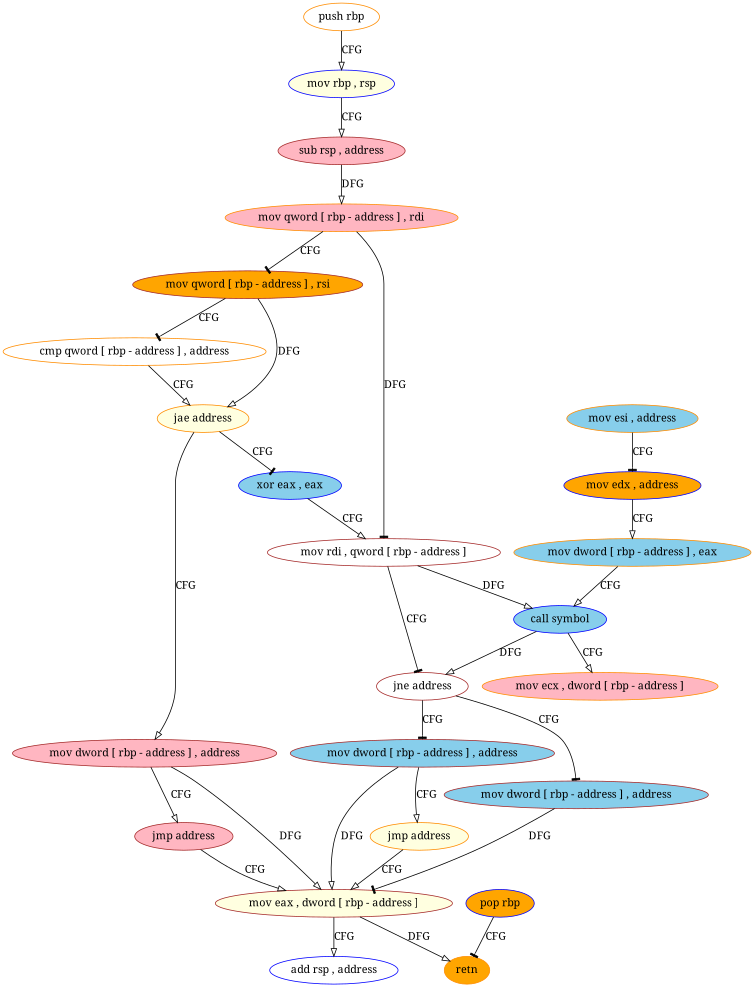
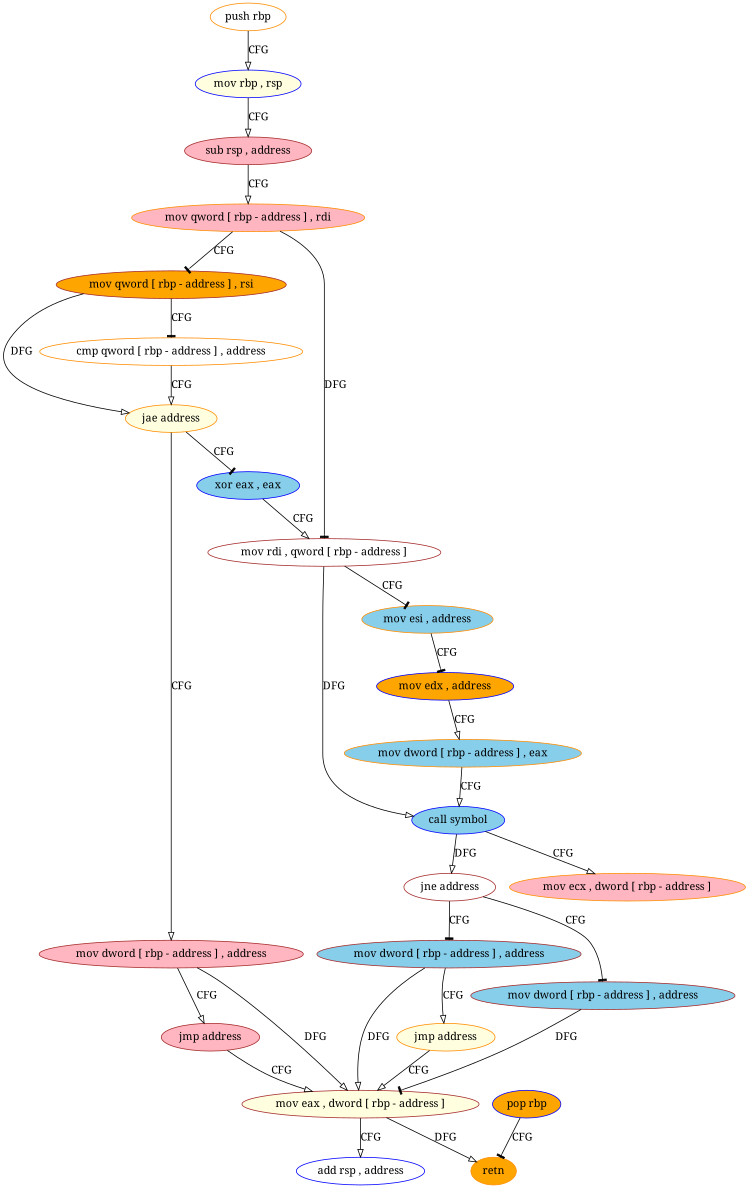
edge "sub rsp , address" -> "mov qword [ rbp - address ] , rdi": label "DFG" -> "CFG"
edge "mov rdi , qword [ rbp - address ]" -> "jne address": now "mov rdi , qword [ rbp - address ]" -> "mov esi , address"
